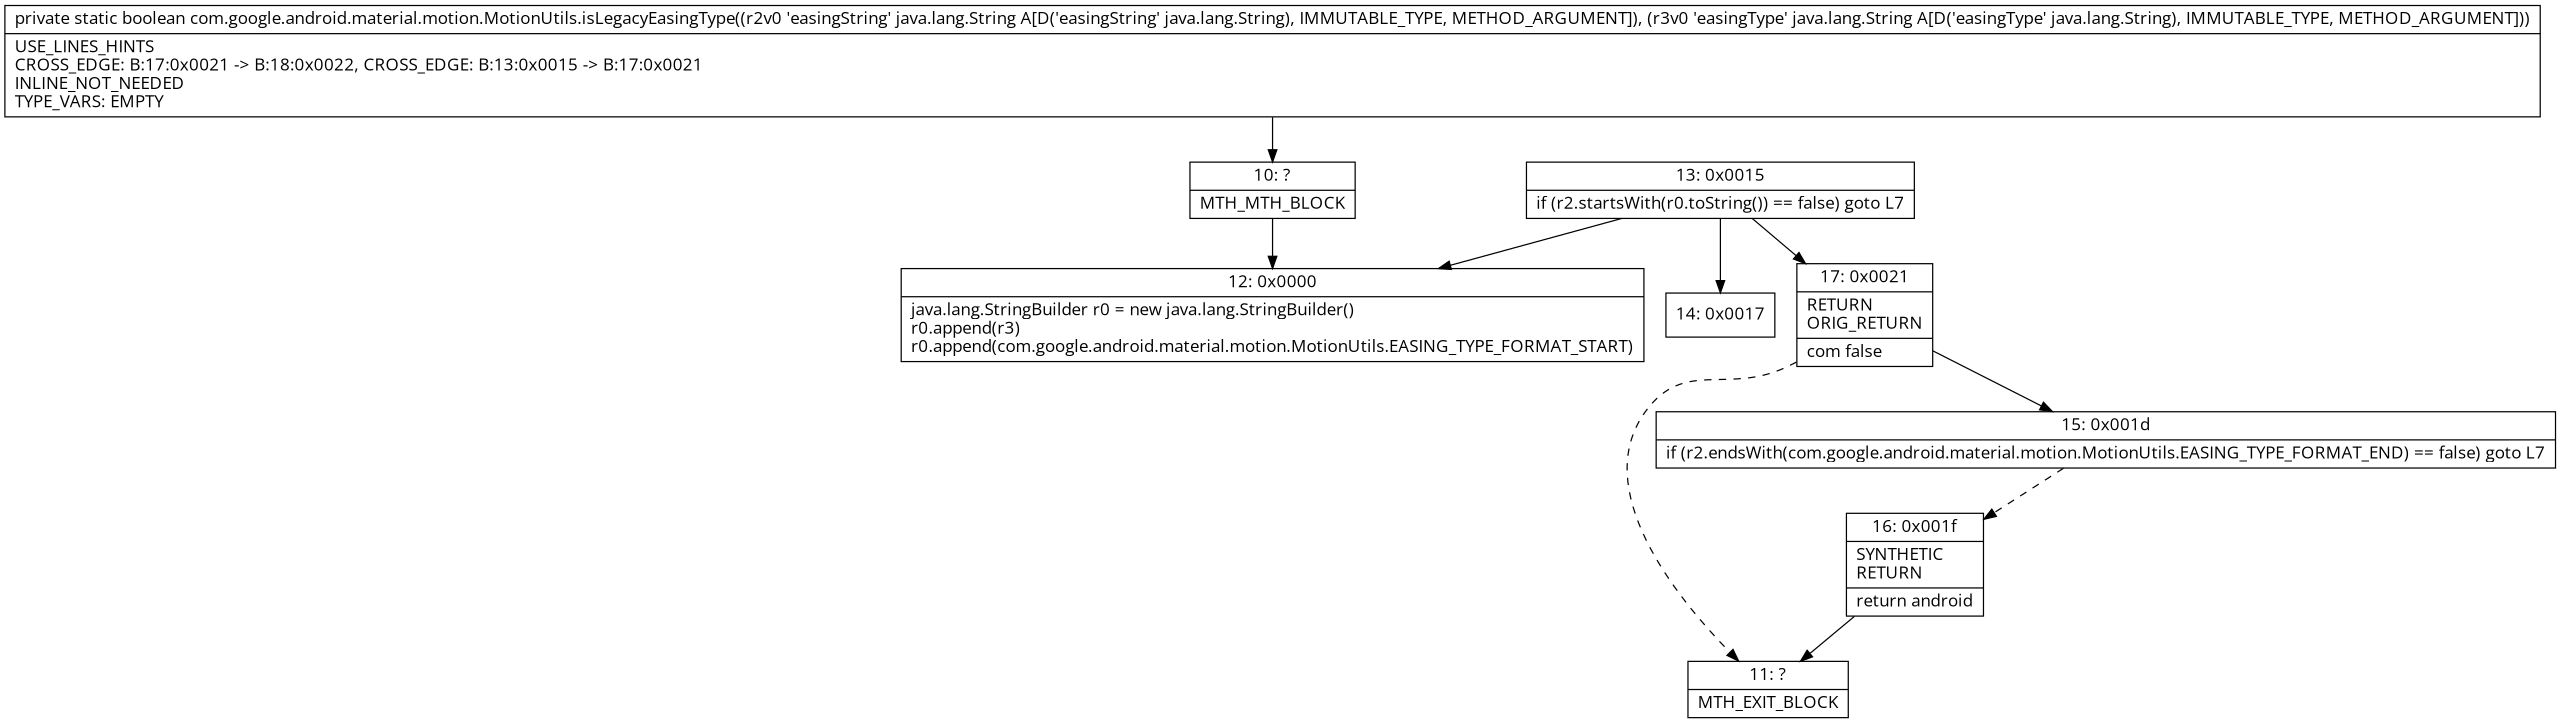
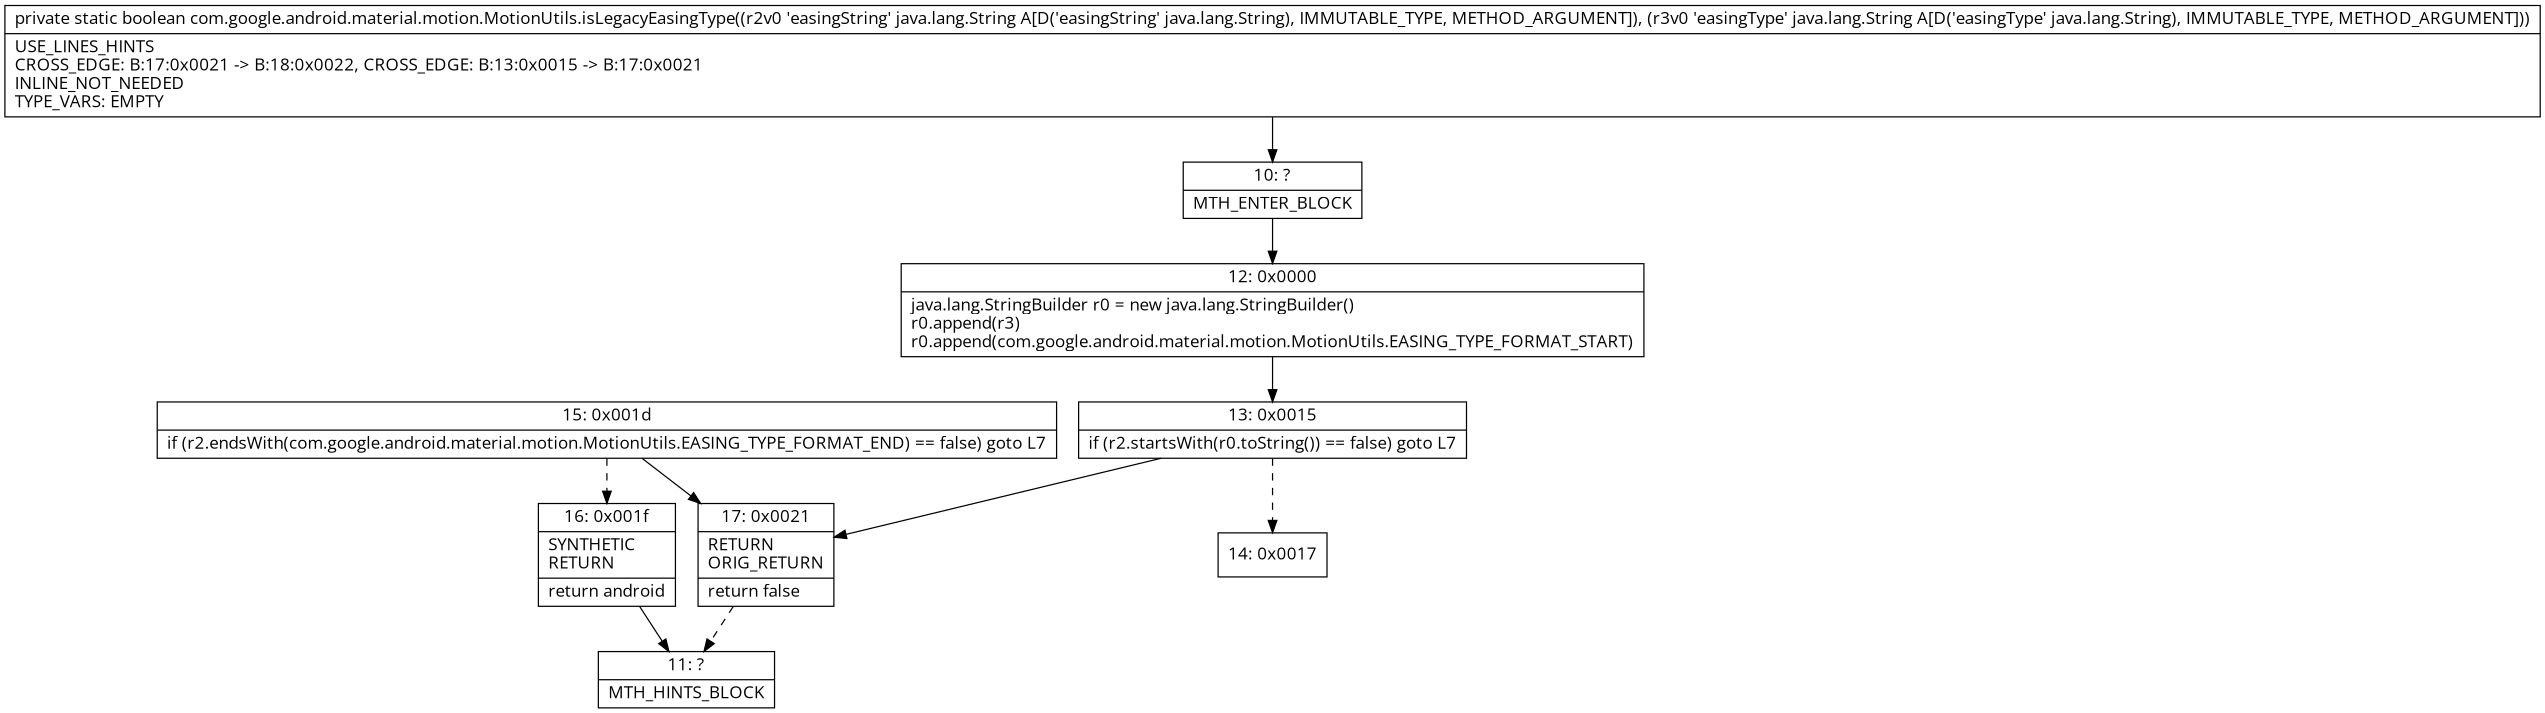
node "10: ?": text "MTH_MTH_BLOCK" -> "MTH_ENTER_BLOCK"
edge "13: 0x0015" -> "12: 0x0000": reversed
edge "13: 0x0015" -> "14: 0x0017": style solid -> dashed
node "17: 0x0021": text "com false" -> "return false"
edge "17: 0x0021" -> "15: 0x001d": reversed
node "11: ?": text "MTH_EXIT_BLOCK" -> "MTH_HINTS_BLOCK"
